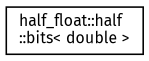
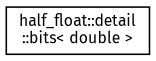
node "half_float::half ::bits< double >": label "half_float::half ::bits< double >" -> "half_float::detail ::bits< double >"
